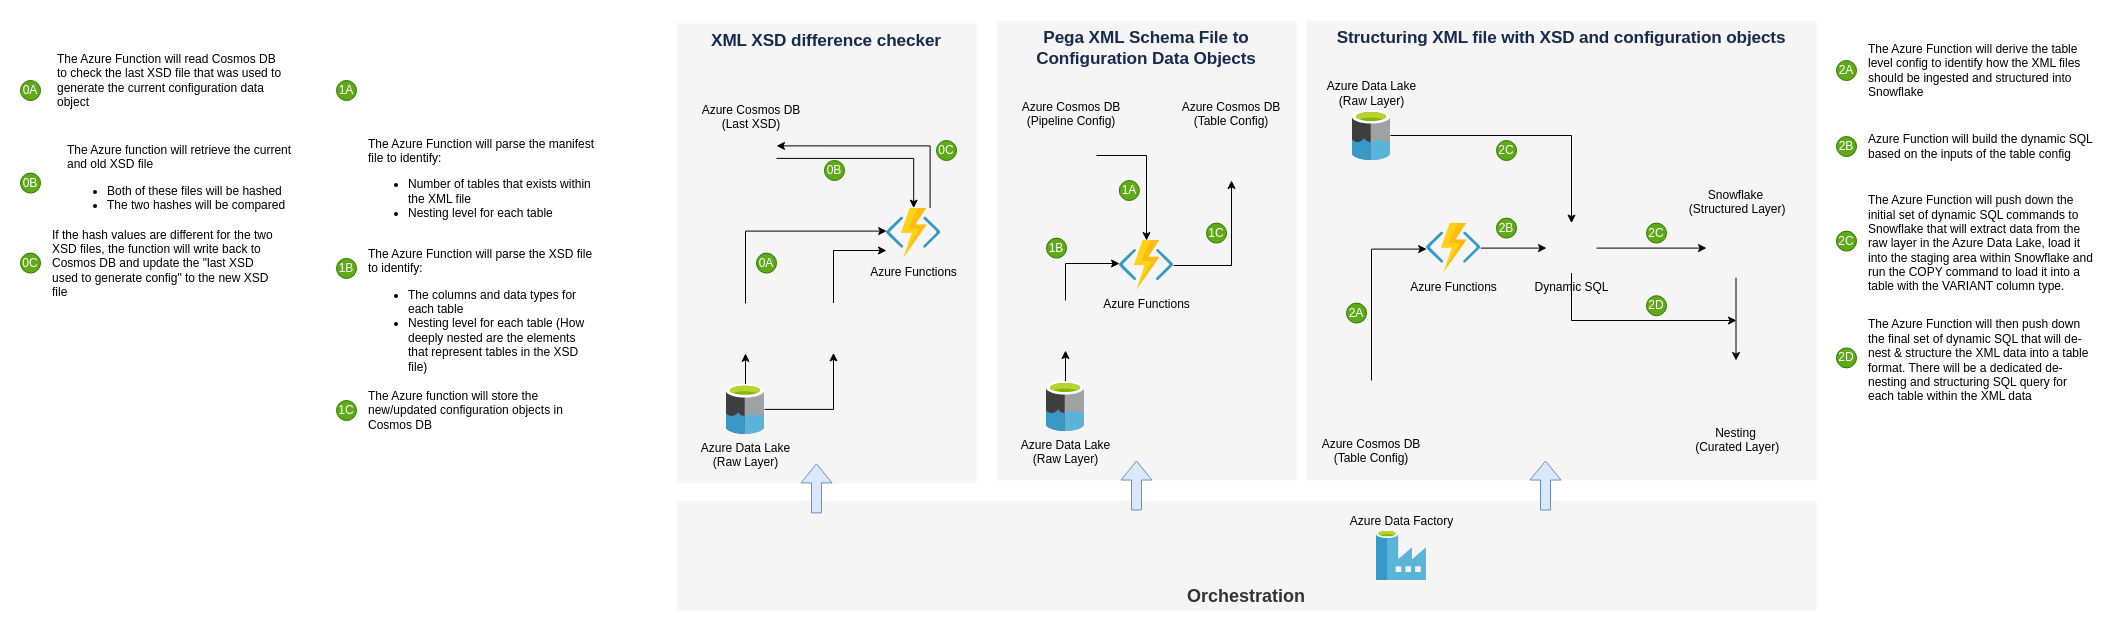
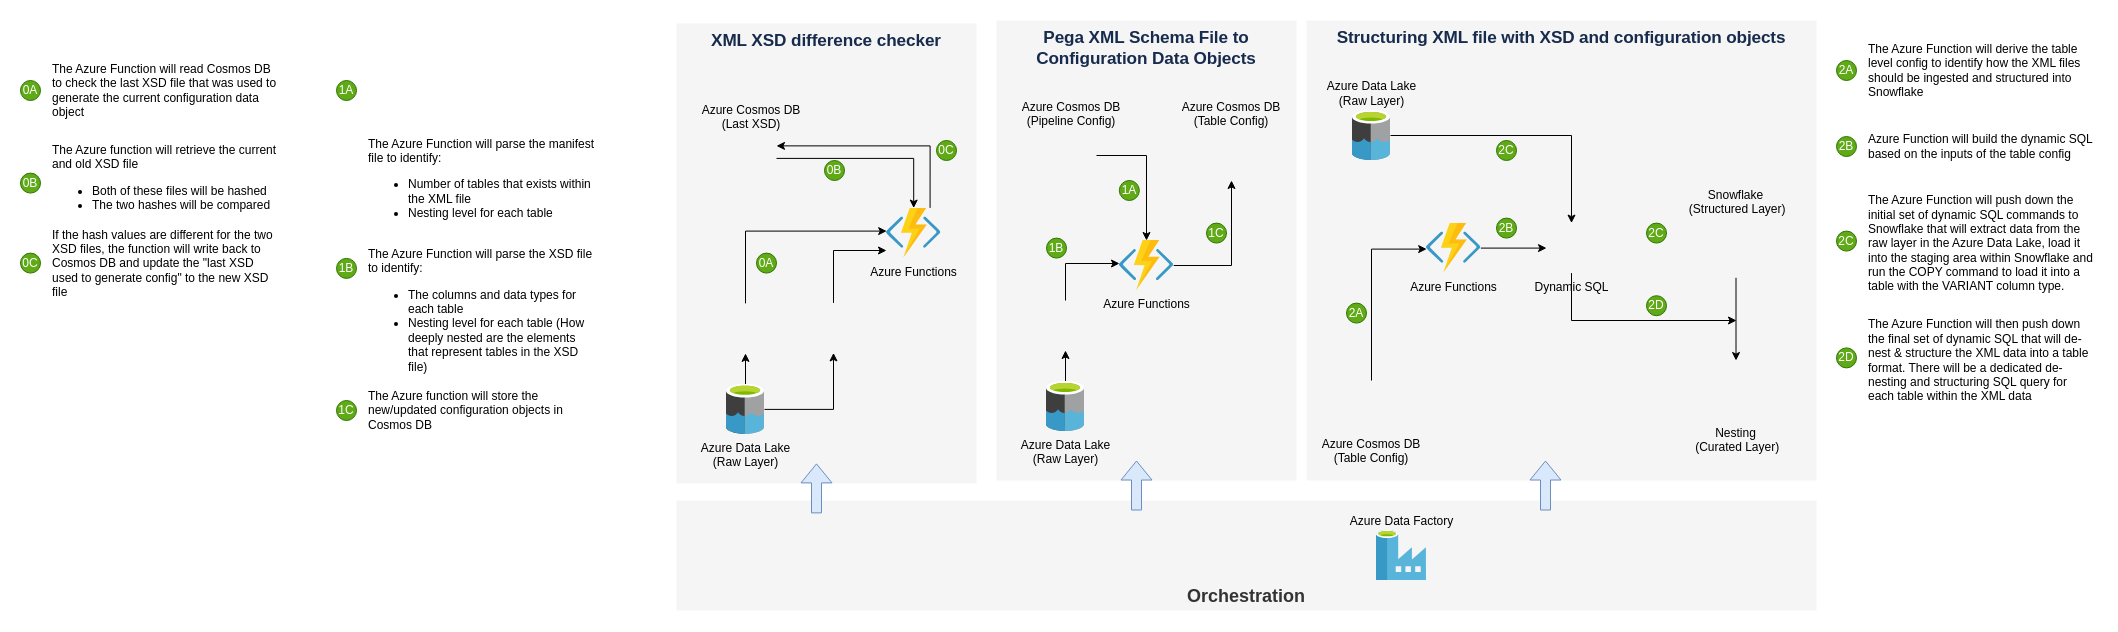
node "The Azure Function will read Cosmos DB to check the last XSD file that was used to generate the current configuration data object": moved (171, 81) -> (166, 91)
node "The Azure function will retrieve the current and old XSD file Both of these files will be hashed The two hashes will be compared": moved (181, 183) -> (166, 183)
edge "Dynamic SQL" -> "Snowflake (Structured Layer)": removed
